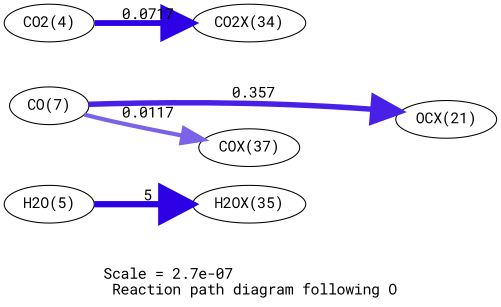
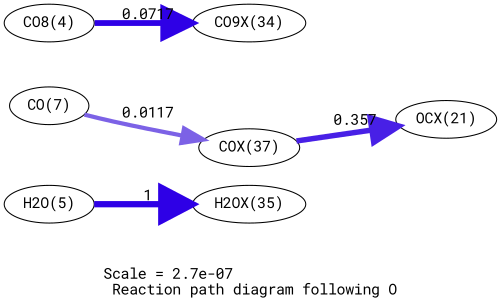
node "CO2(4)": label "CO2(4)" -> "CO8(4)"
node "CO2X(34)": label "CO2X(34)" -> "CO9X(34)"
edge "CO(7)" -> "OCX(21)": now "COX(37)" -> "OCX(21)"
edge "H2O(5)" -> "H2OX(35)": label " 5" -> " 1"
